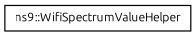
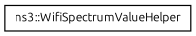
node "ns9::WifiSpectrumValueHelper": label "ns9::WifiSpectrumValueHelper" -> "ns3::WifiSpectrumValueHelper"
